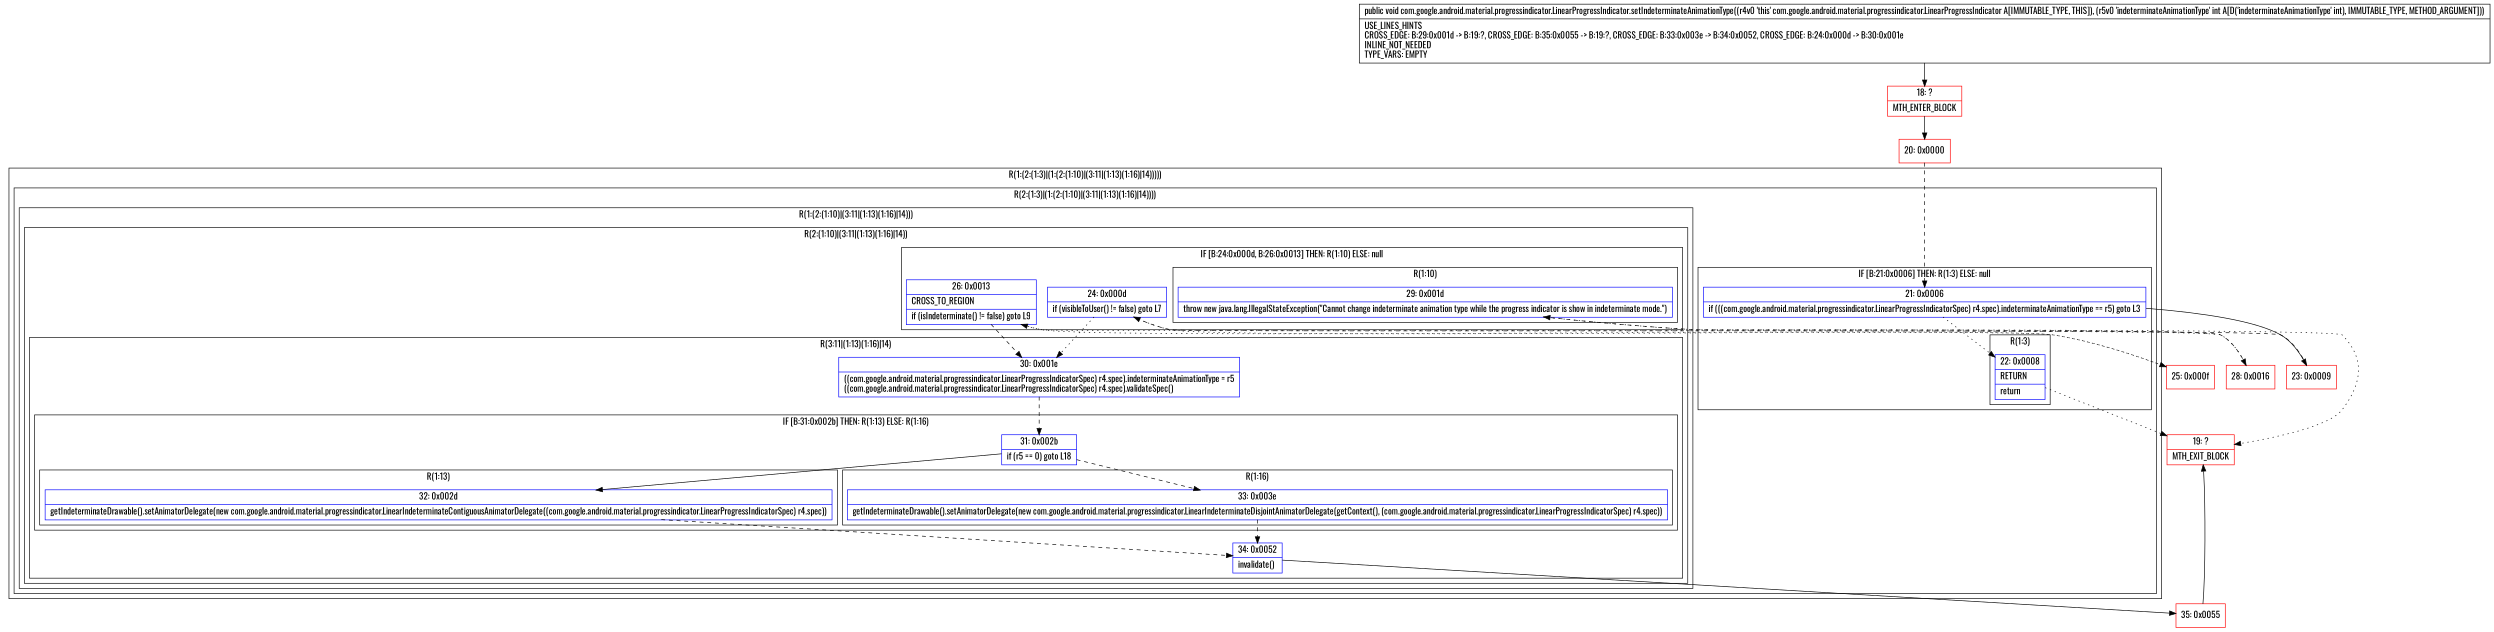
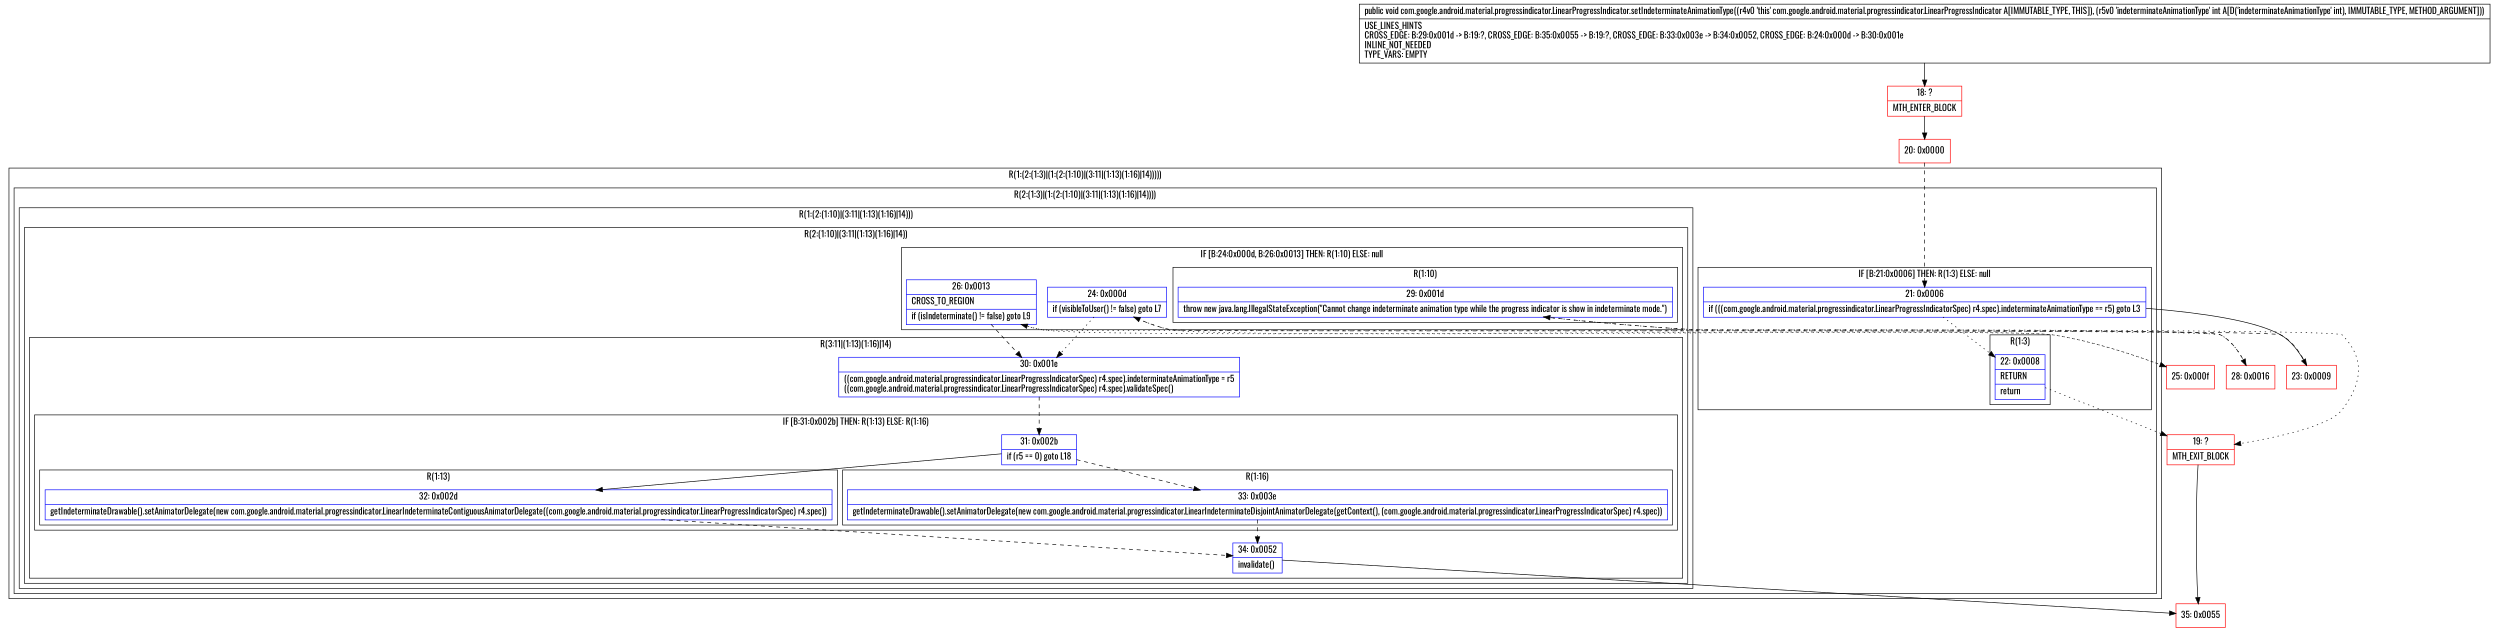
edge "35: 0x0055" -> "19: ?": reversed
